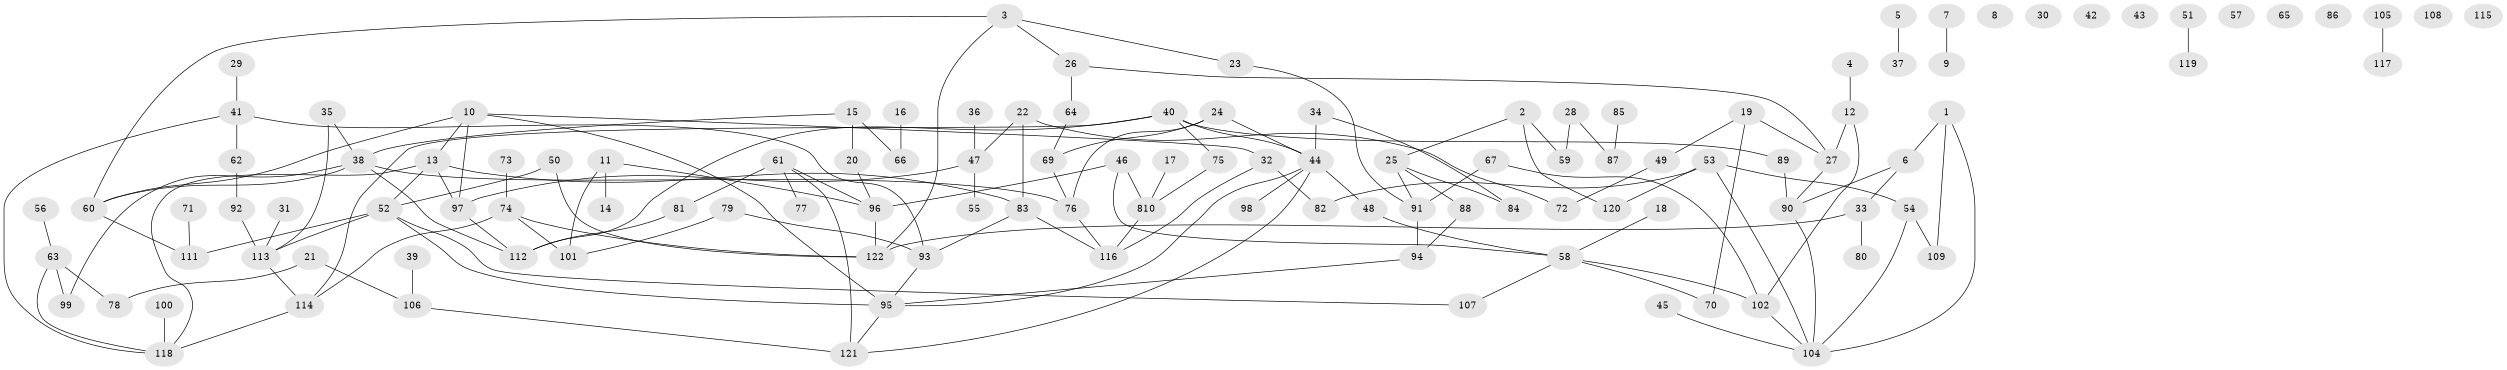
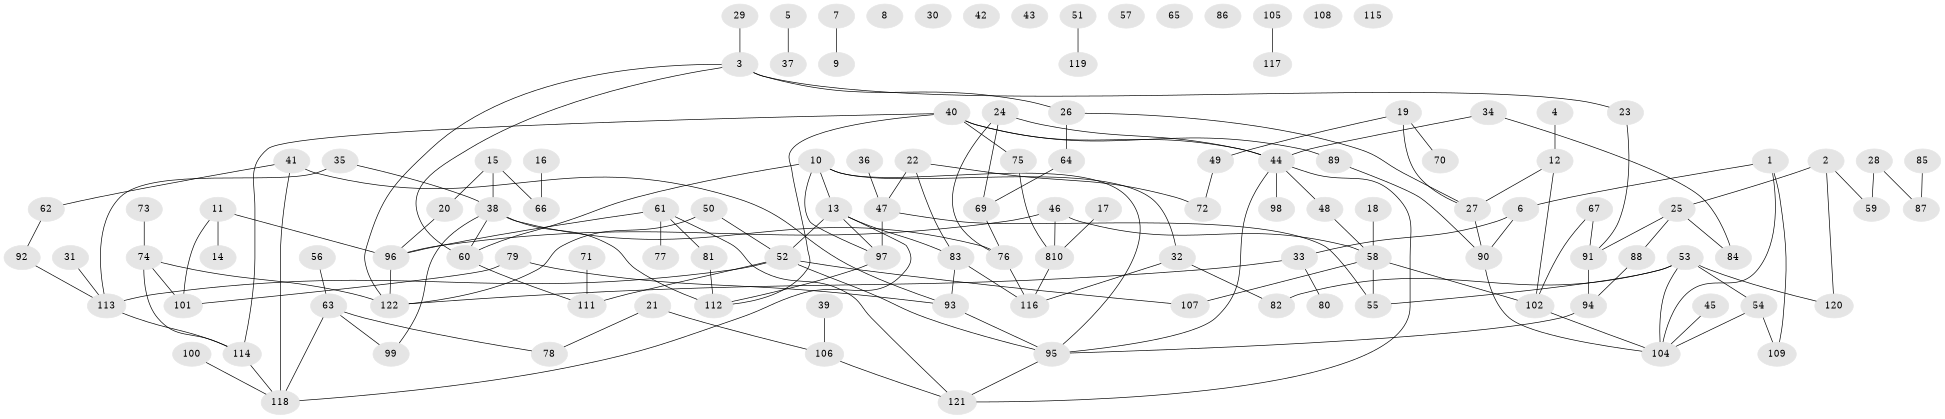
edge "29" -- "41": now "29" -- "3"
edge "58" -- "70": now "58" -- "55"
edge "53" -- "55": added
